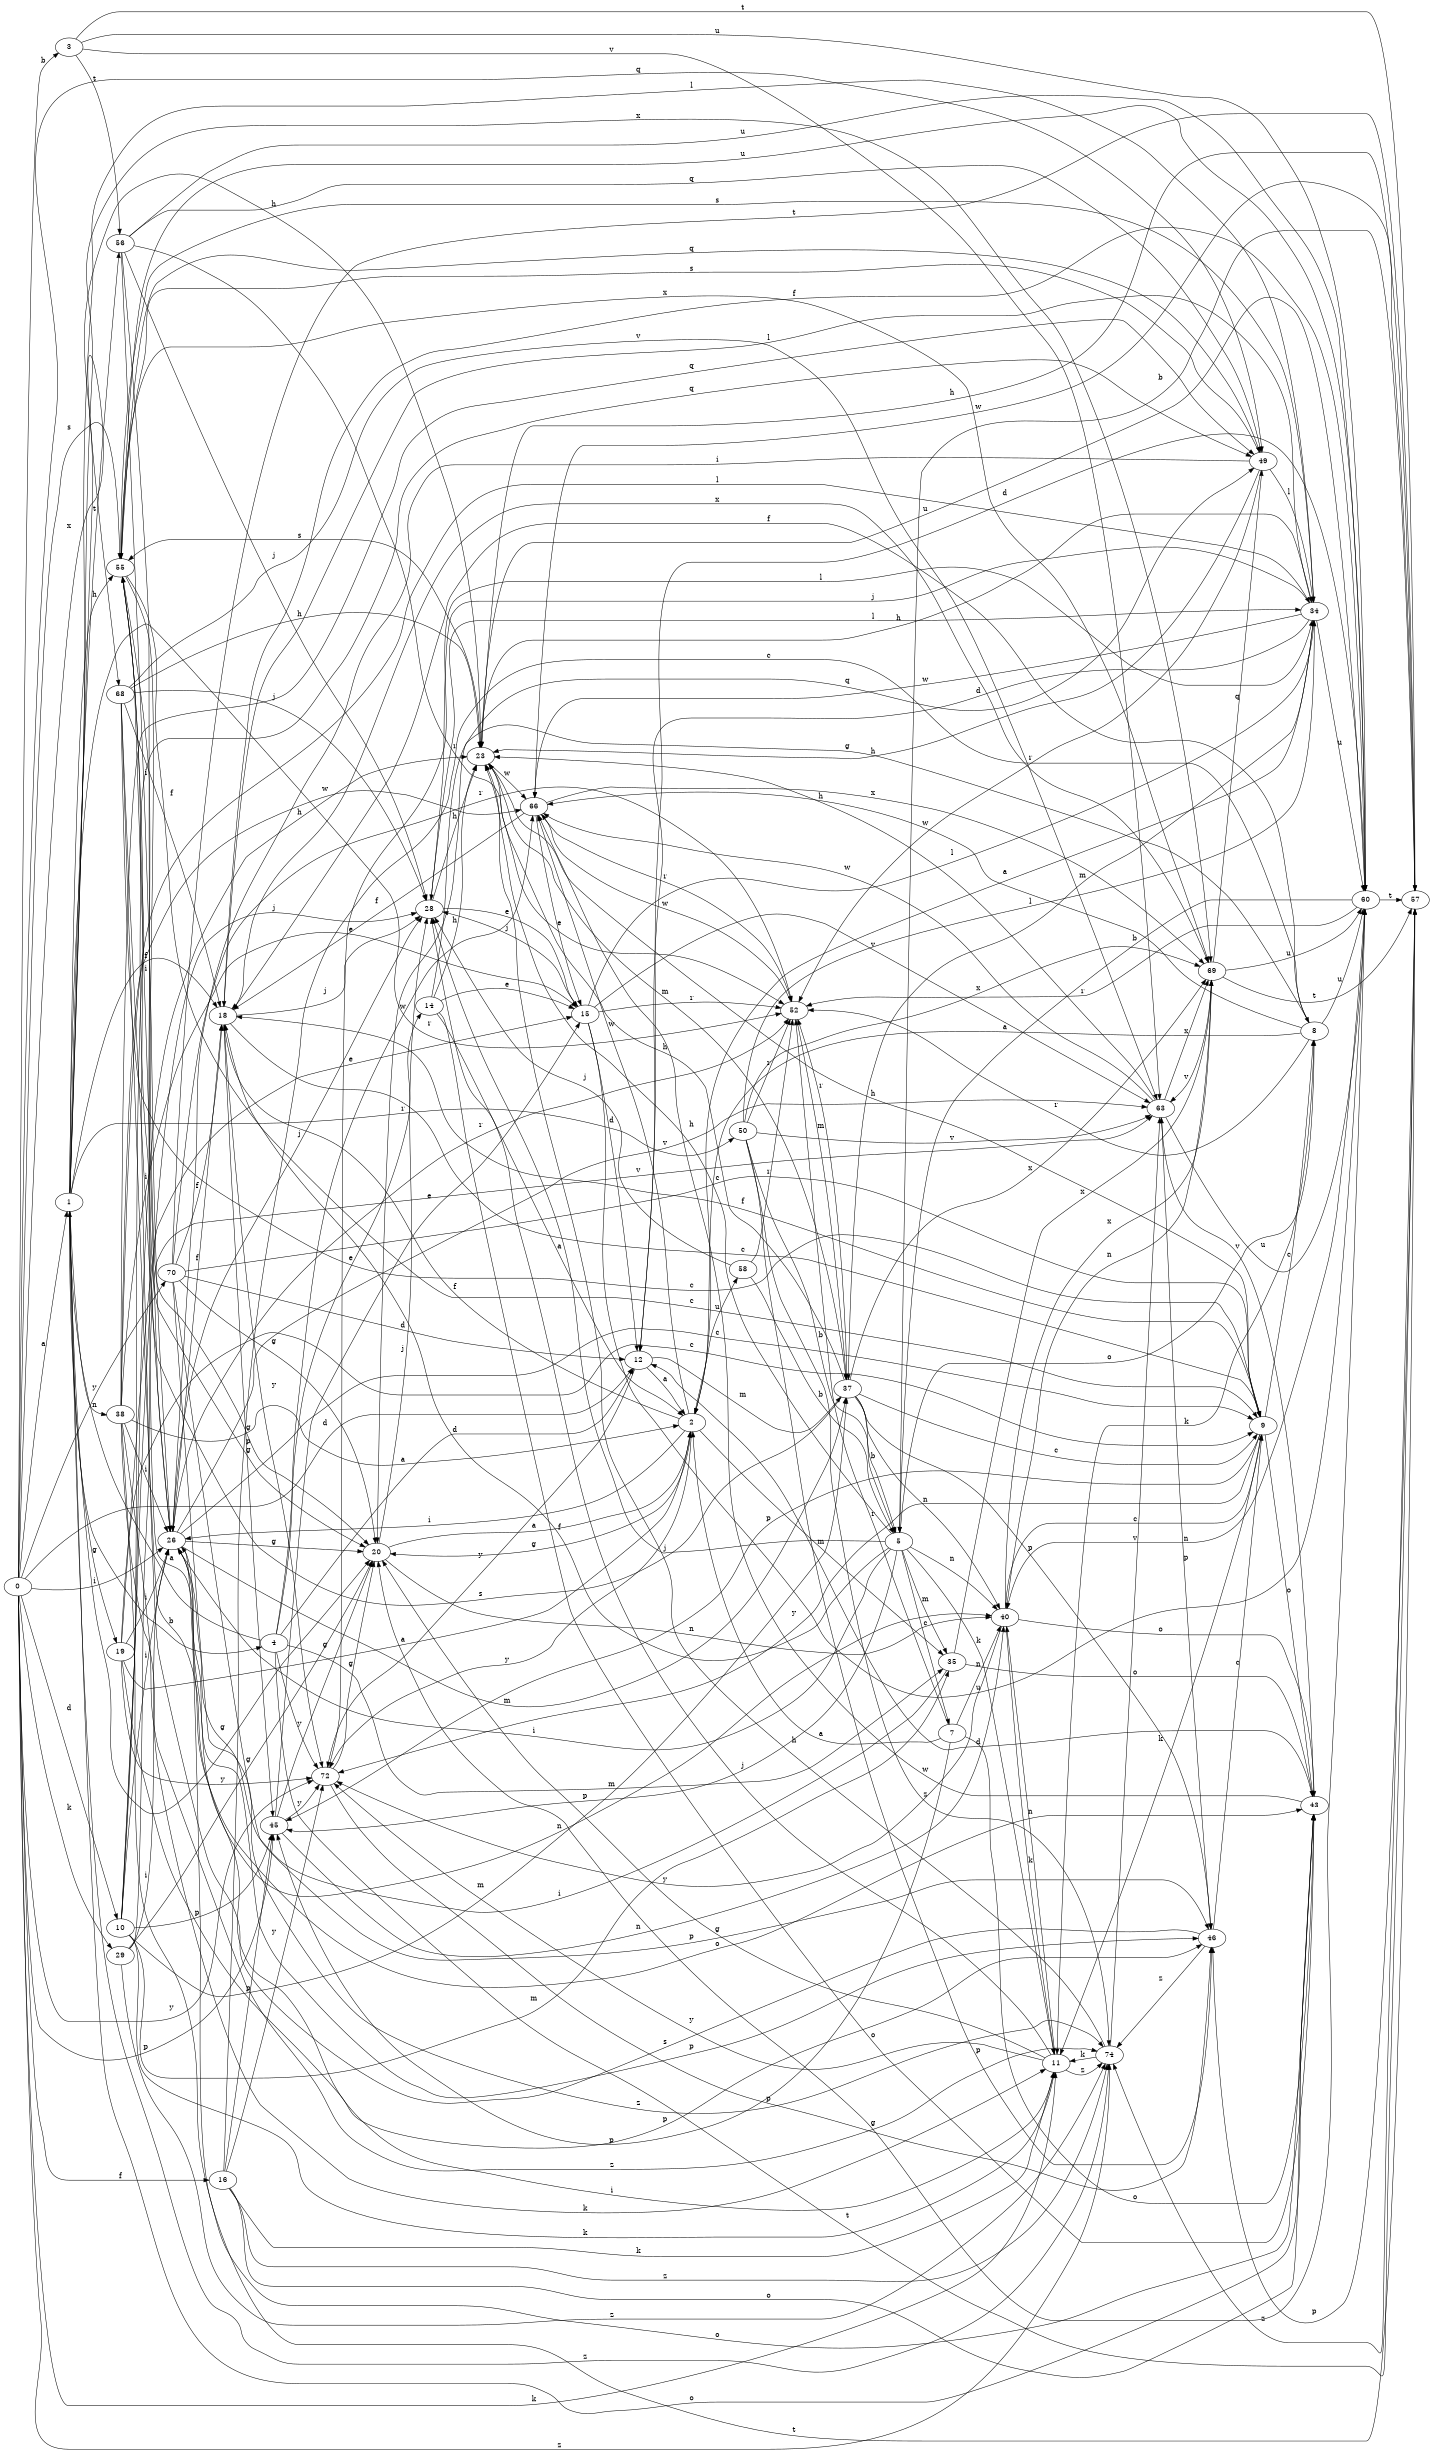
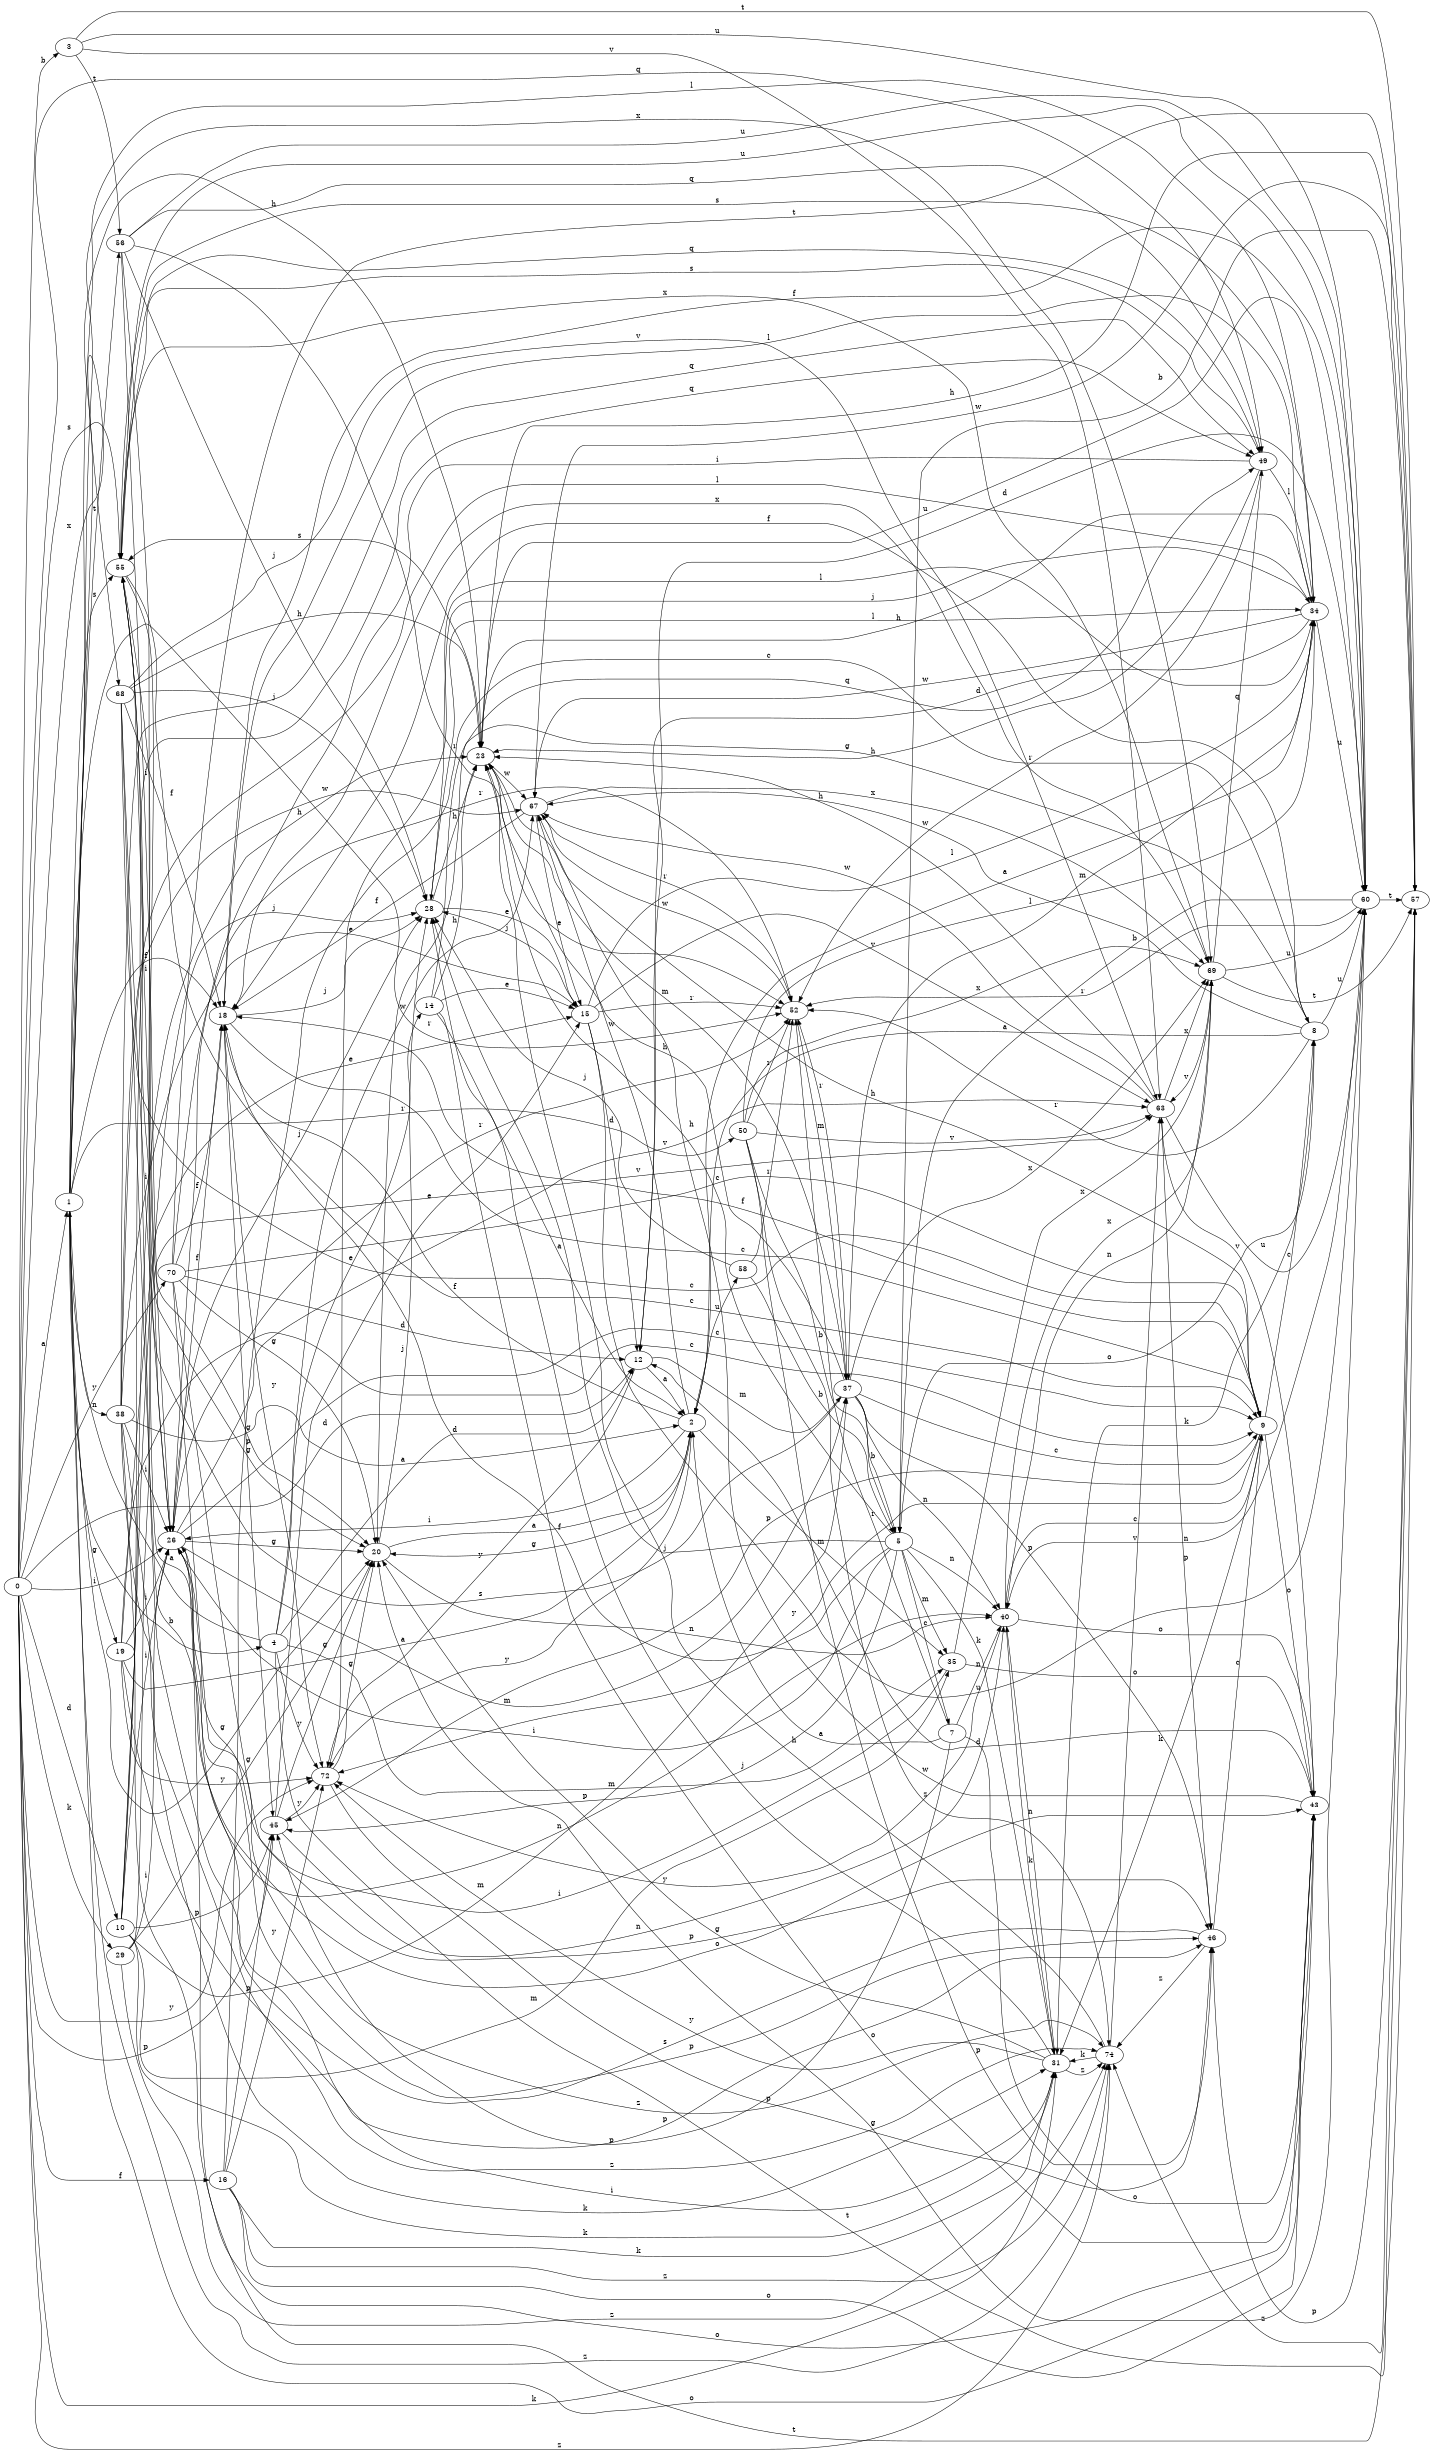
edge "1" -> "55": label "h" -> "s"
node "66": label "66" -> "67"
node "11": label "11" -> "31"
